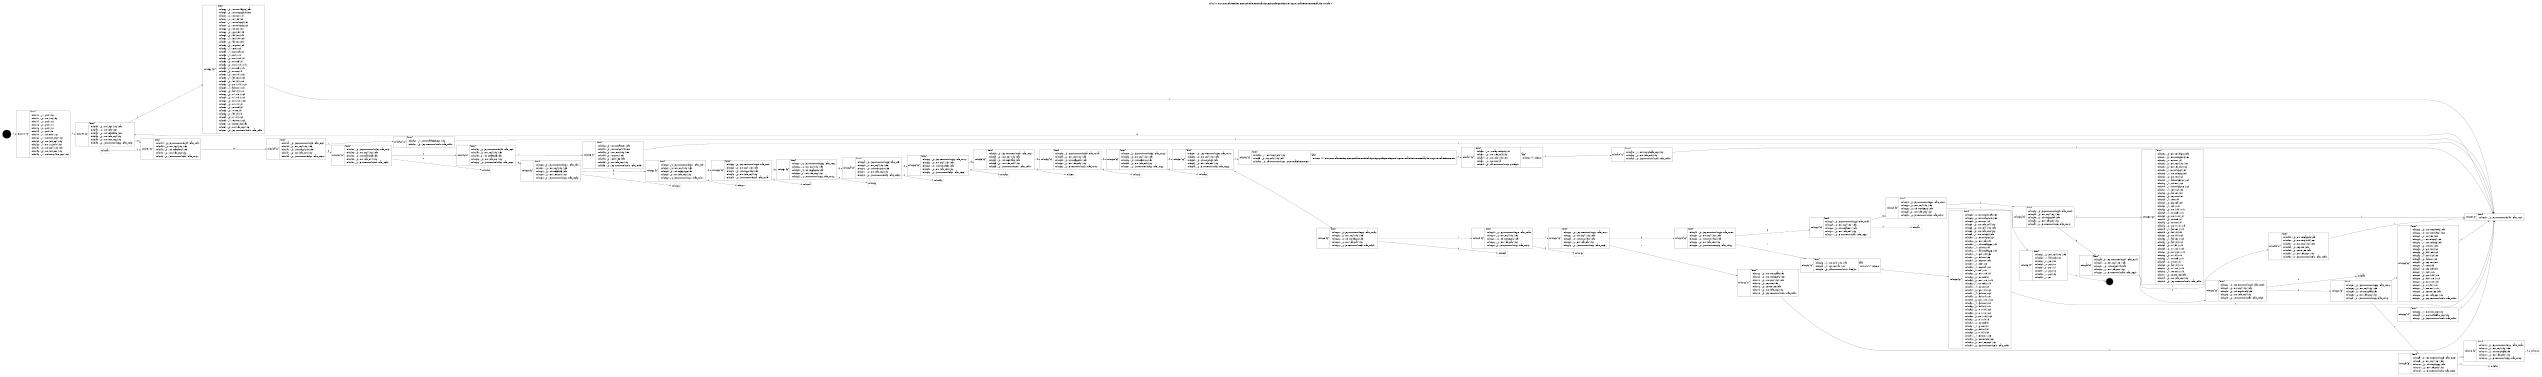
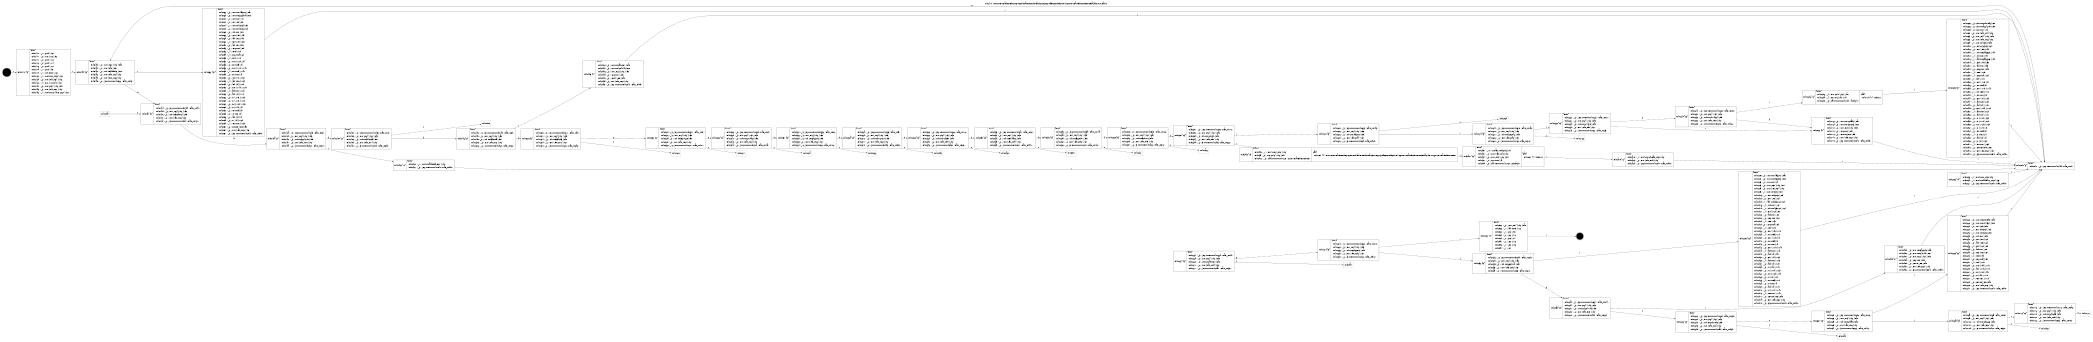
edge "0x40264b [25]" -> "0x402664 [25]": now "0x40264b [25]" -> "0x402768 [27]"
